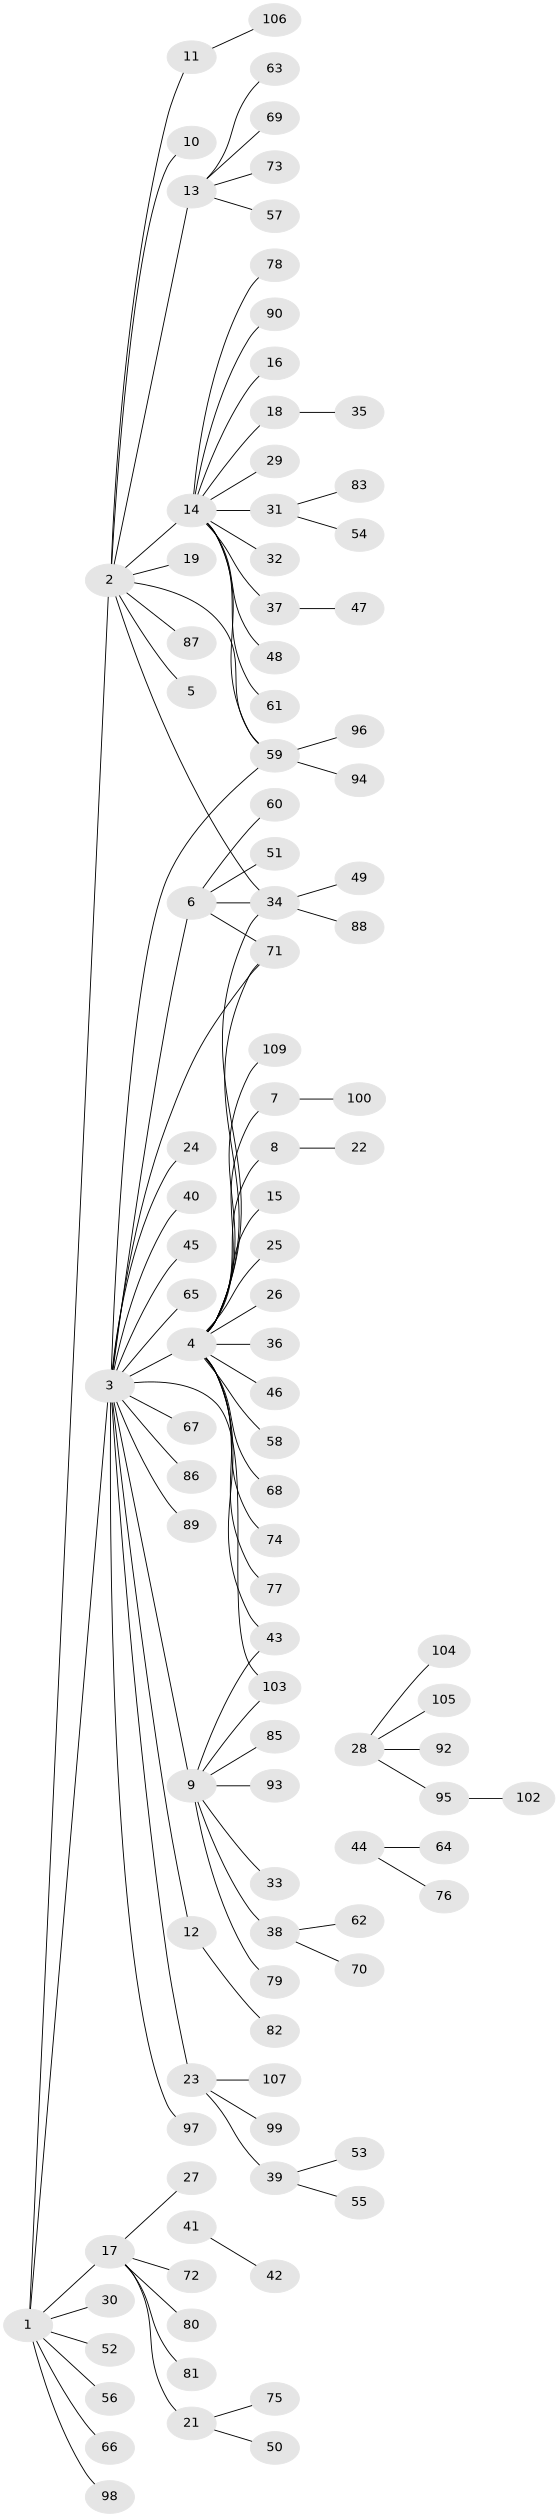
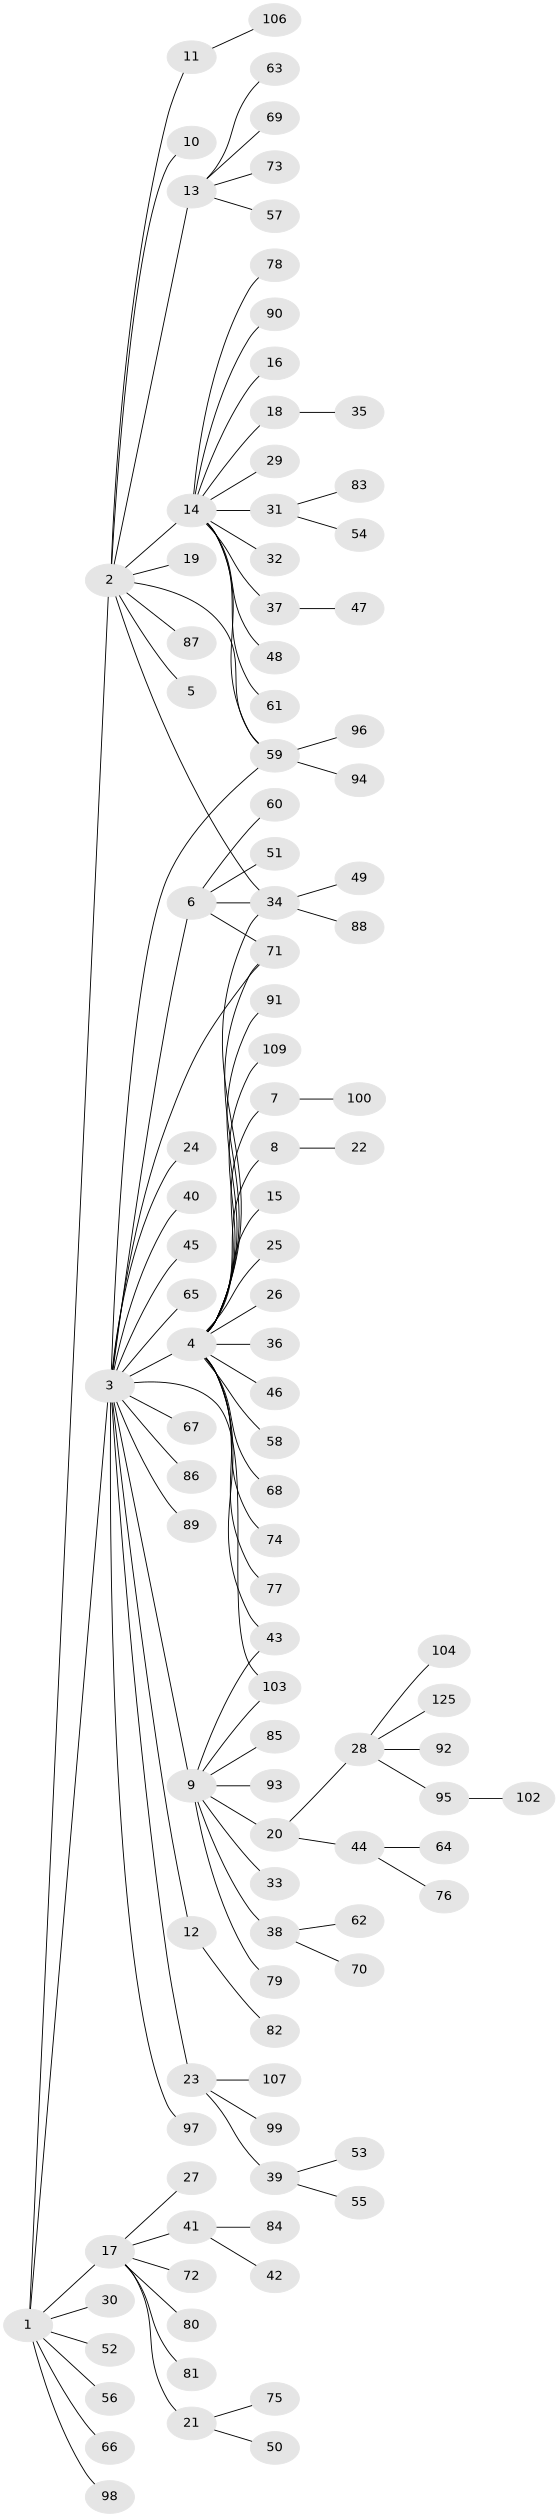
node "91": added
node "105": label "105" -> "125"
node "20": added
node "84": added
edge "41" -- "17": added
